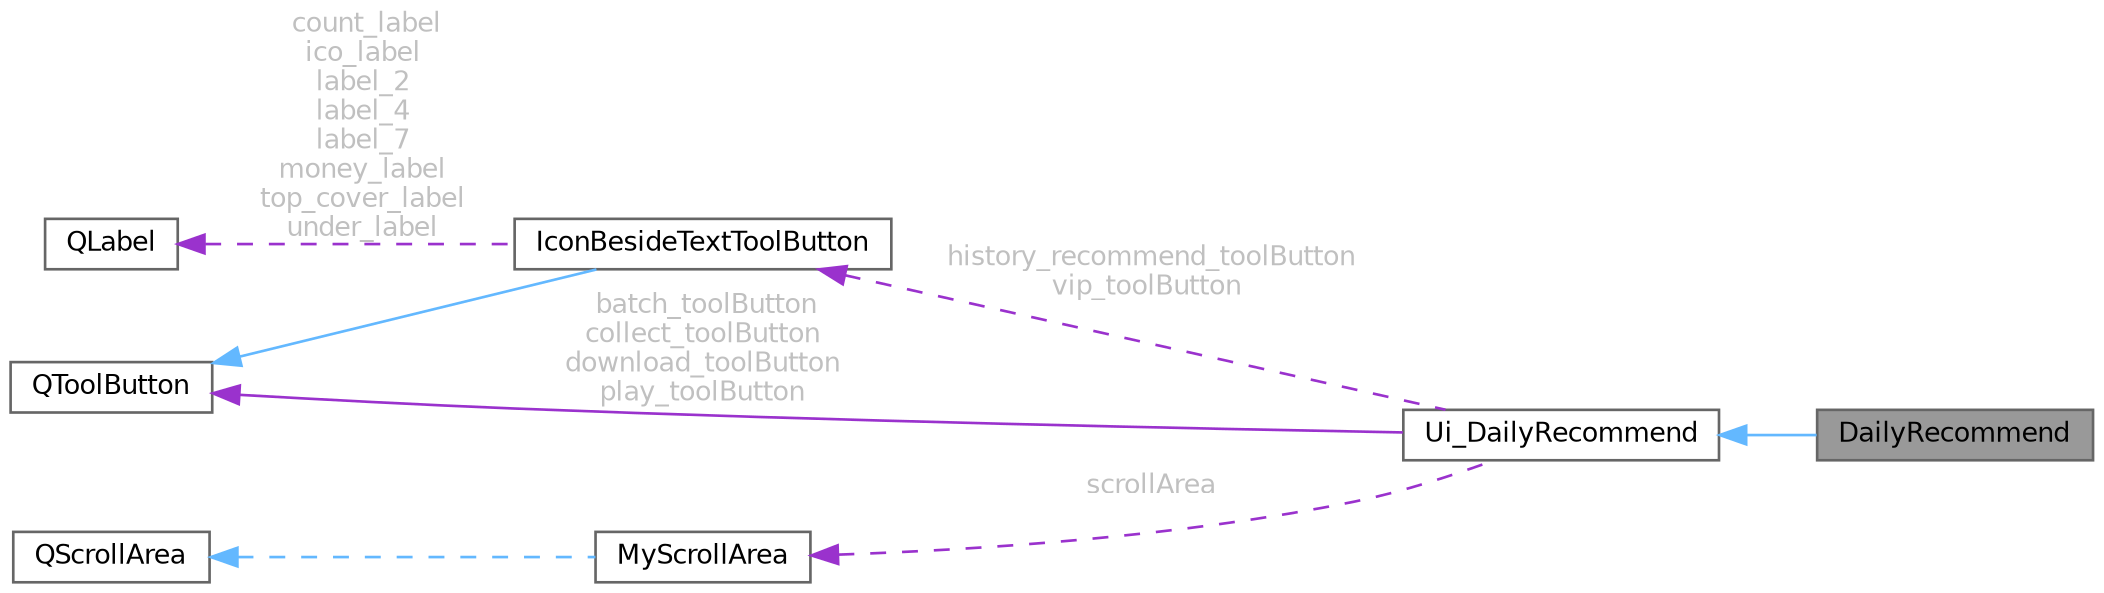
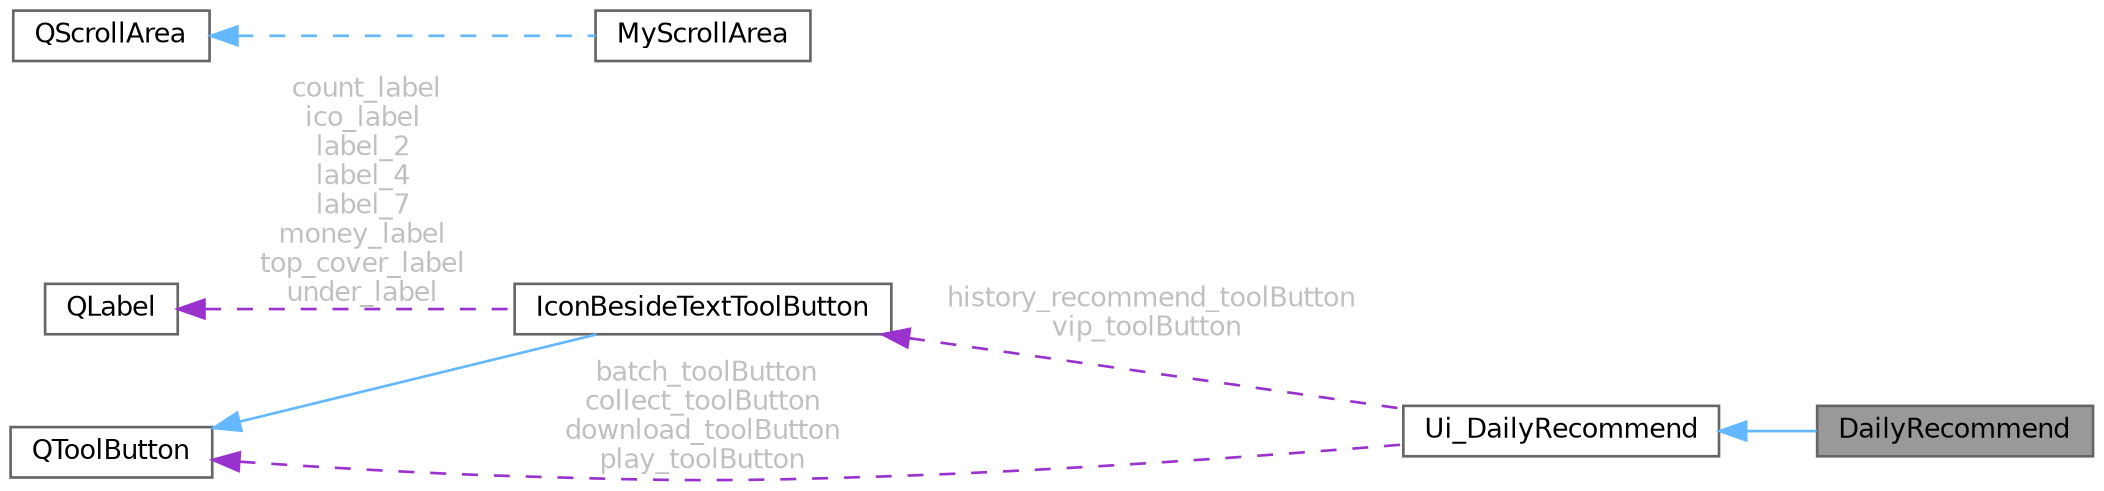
edge "Ui_DailyRecommend" -> "QToolButton": style solid -> dashed
edge "Ui_DailyRecommend" -> "MyScrollArea": removed, label "scrollArea"
